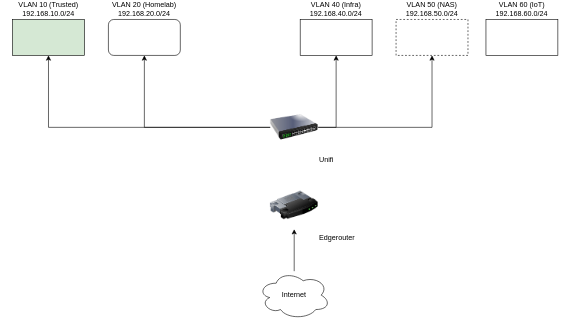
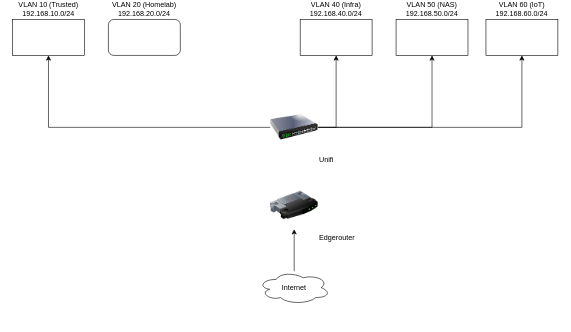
node "VLAN 10 (Trusted) 192.168.10.0/24": fillcolor #d5e8d4 -> #ffffff
node "VLAN 50 (NAS) 192.168.50.0/24": style dashed -> solid
edge "Unifi" -> "VLAN 20 (Homelab) 192.168.20.0/24": removed
edge "Unifi" -> "VLAN 60 (IoT) 192.168.60.0/24": added
node "Internet": size 72x48 -> 72x33
